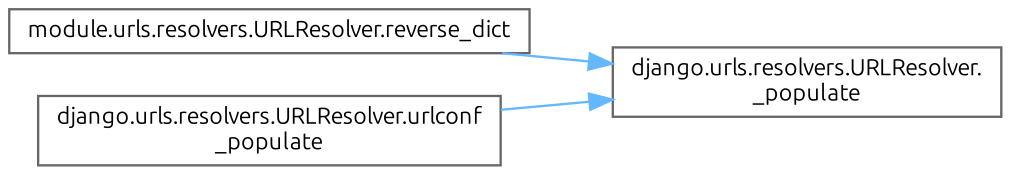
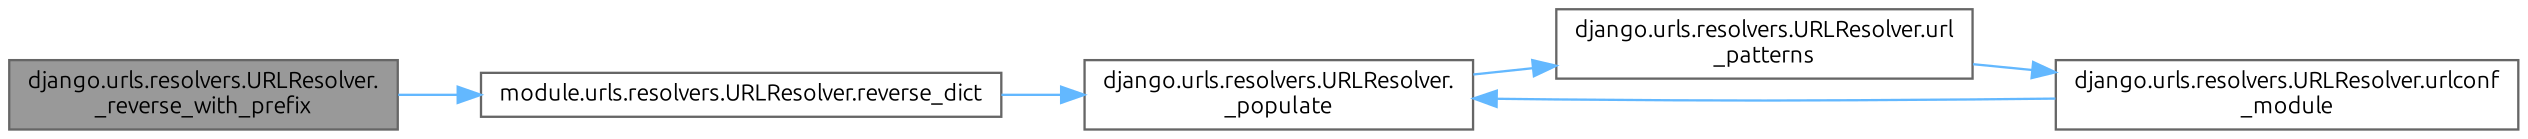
node "django.urls.resolvers.URLResolver.url _patterns": added
node "django.urls.resolvers.URLResolver. _reverse_with_prefix": added
node "django.urls.resolvers.URLResolver.urlconf _populate": label "django.urls.resolvers.URLResolver.urlconf _populate" -> "django.urls.resolvers.URLResolver.urlconf _module"
